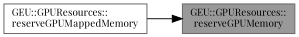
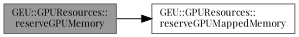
edge "GEU::GPUResources:: reserveGPUMappedMemory" -> "GEU::GPUResources:: reserveGPUMemory": reversed
